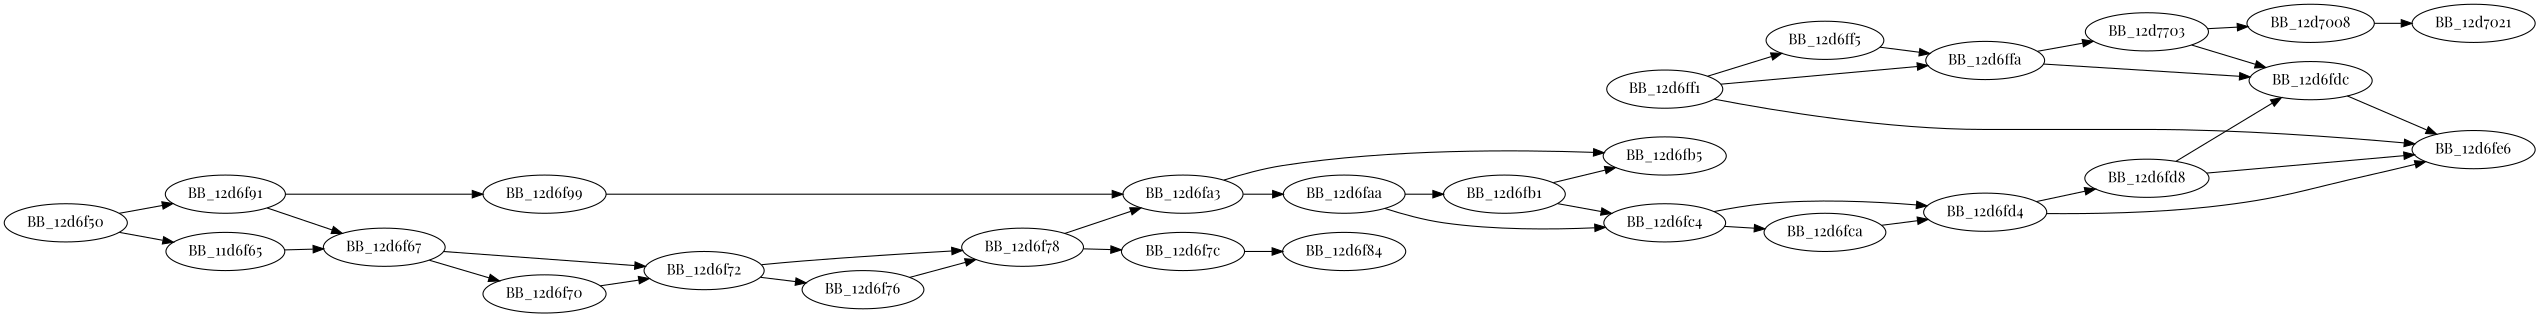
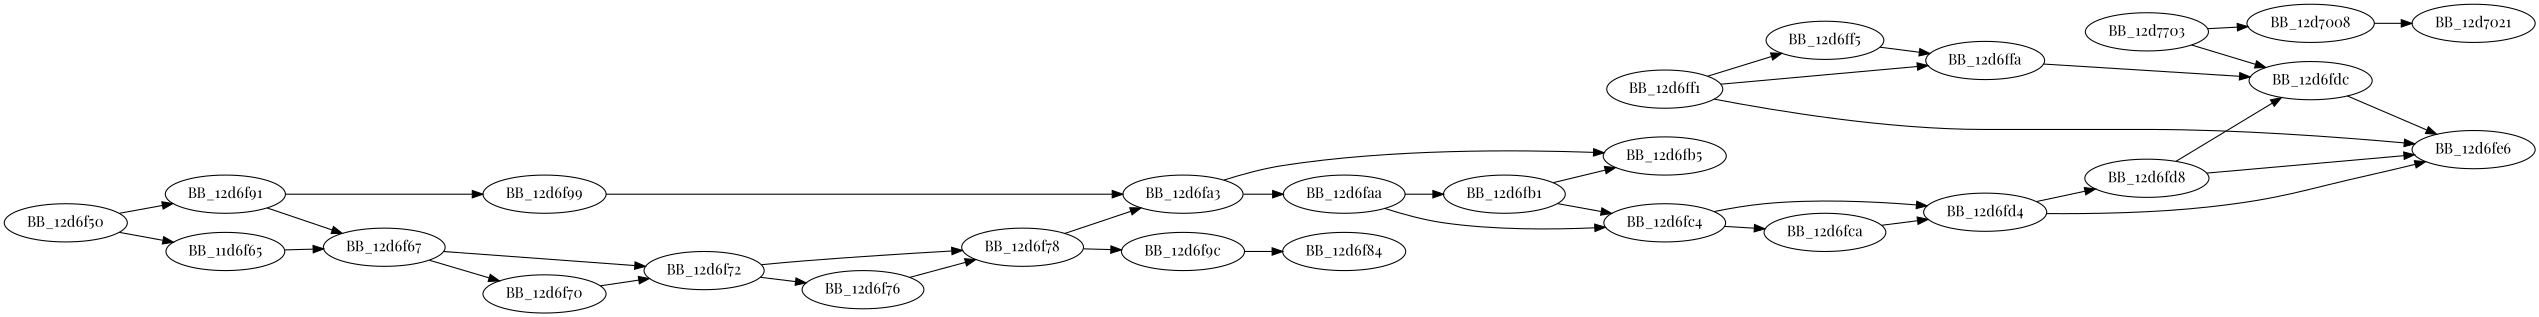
edge "BB_12d6ffa" -> "BB_12d7703": removed
node "BB_12d6f7c": label "BB_12d6f7c" -> "BB_12d6f9c"
